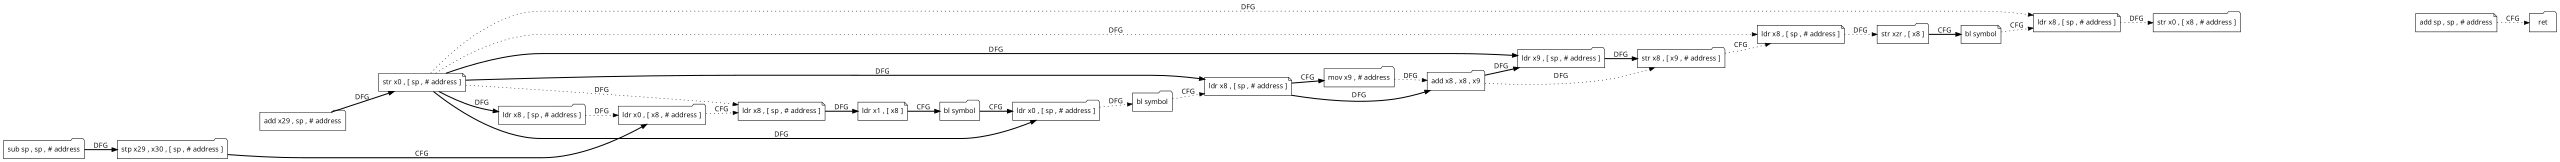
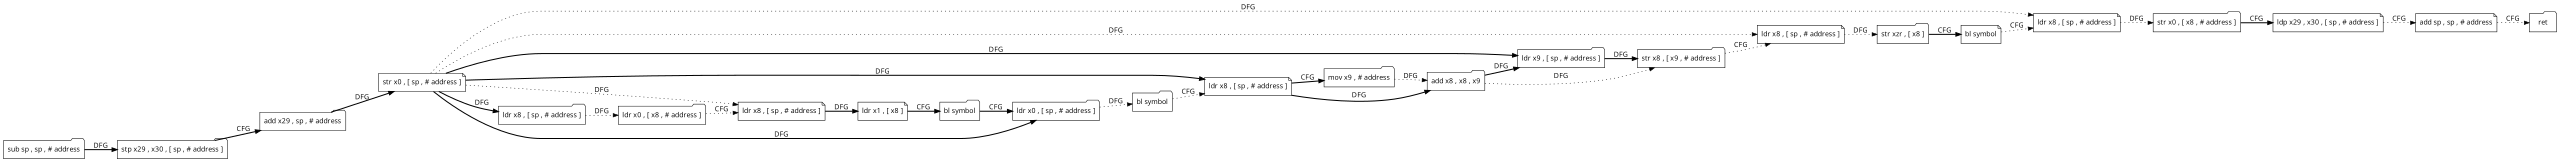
node "ldp x29 , x30 , [ sp , # address ]": added
edge "stp x29 , x30 , [ sp , # address ]" -> "ldr x0 , [ x8 , # address ]": now "stp x29 , x30 , [ sp , # address ]" -> "add x29 , sp , # address"
